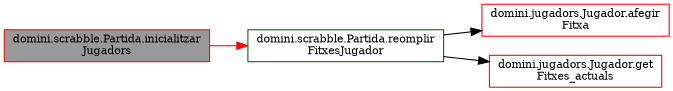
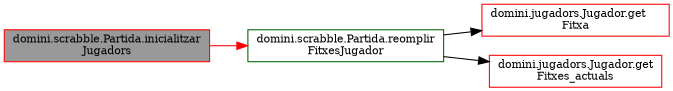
node "domini.jugadors.Jugador.afegir Fitxa": label "domini.jugadors.Jugador.afegir Fitxa" -> "domini.jugadors.Jugador.get Fitxa"
